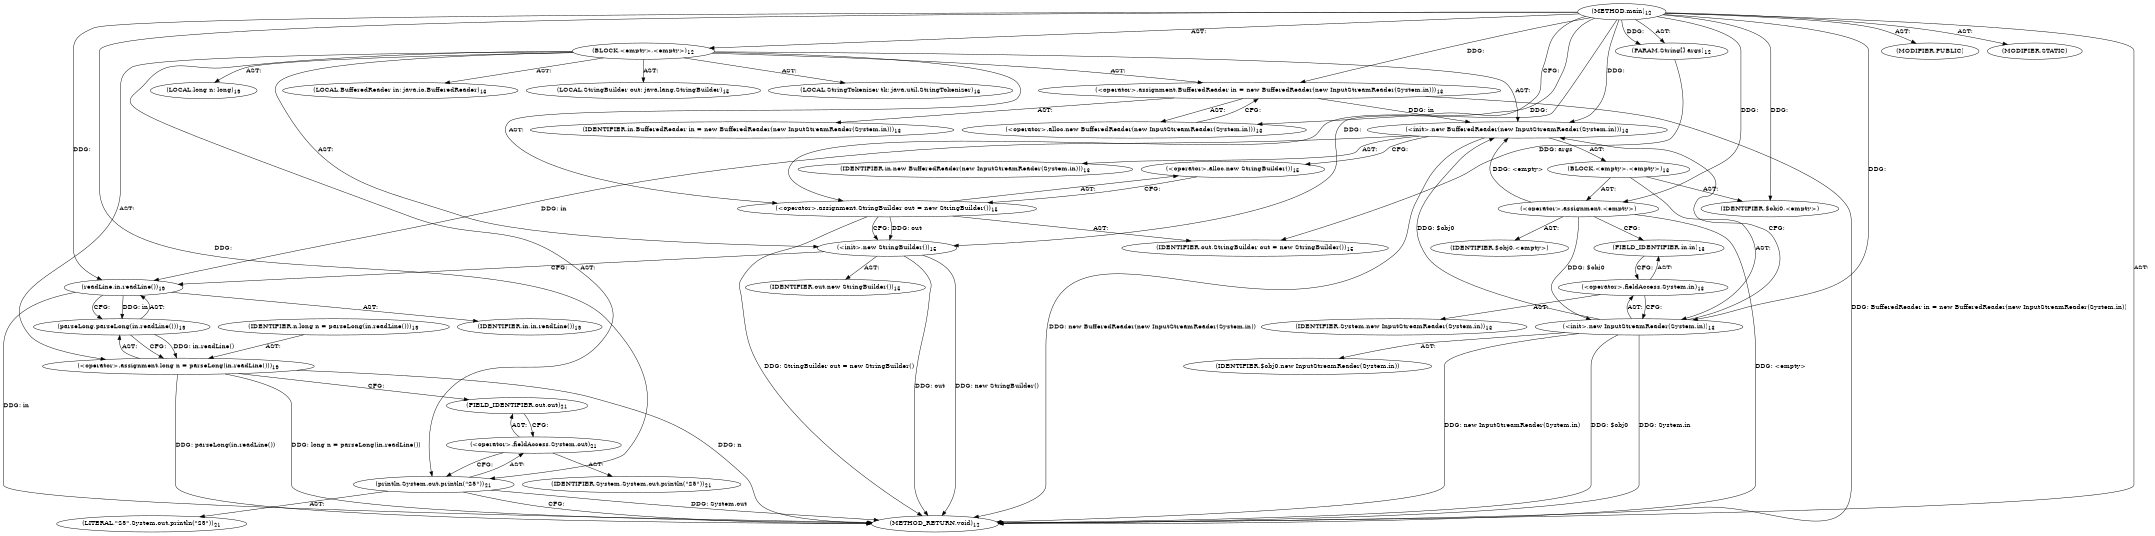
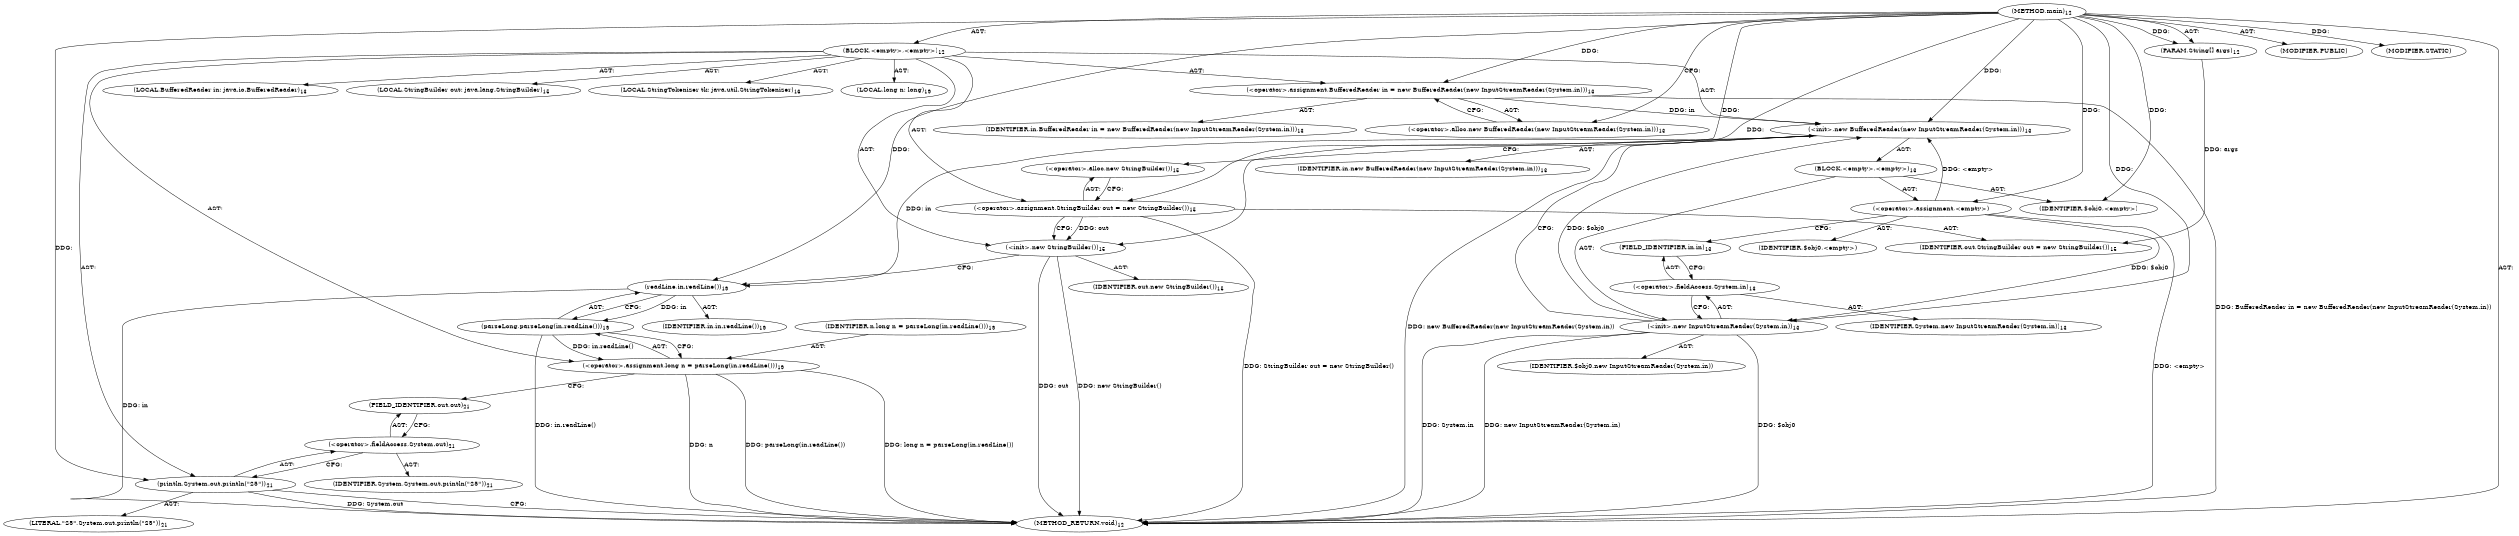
edge "(METHOD,main)" -> "(MODIFIER,STATIC)": label "AST: " -> "DDG: "
edge "(parseLong,parseLong(in.readLine()))" -> "(METHOD_RETURN,void)": added, label "DDG: in.readLine()"
